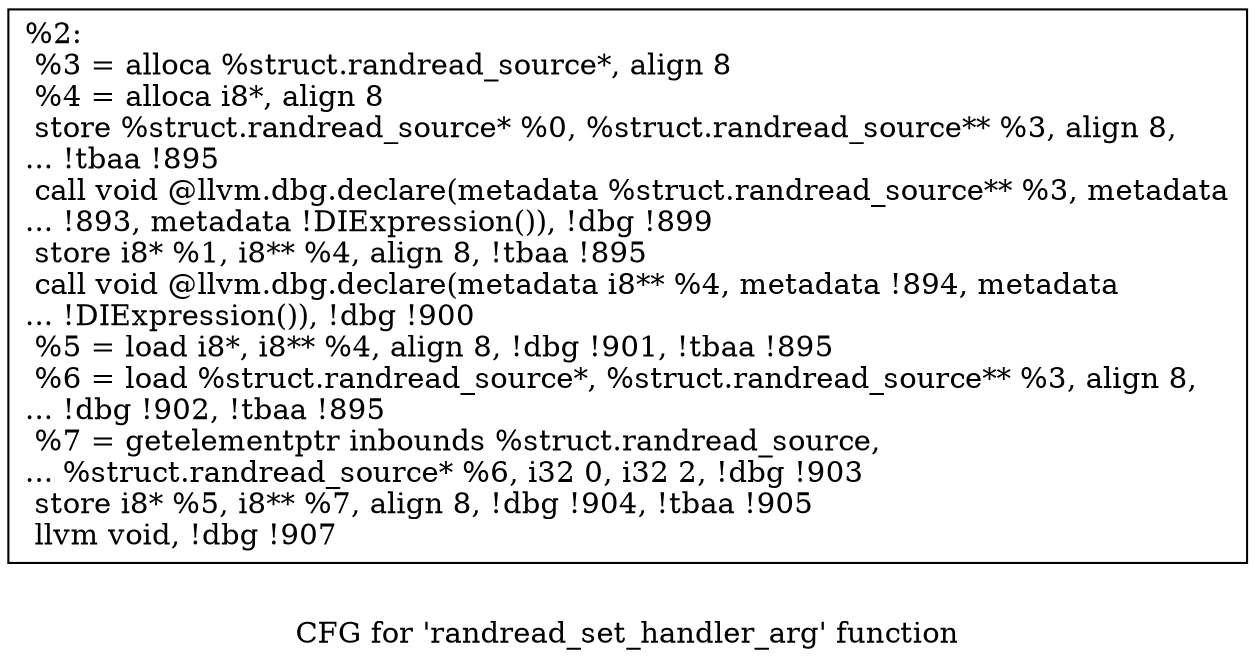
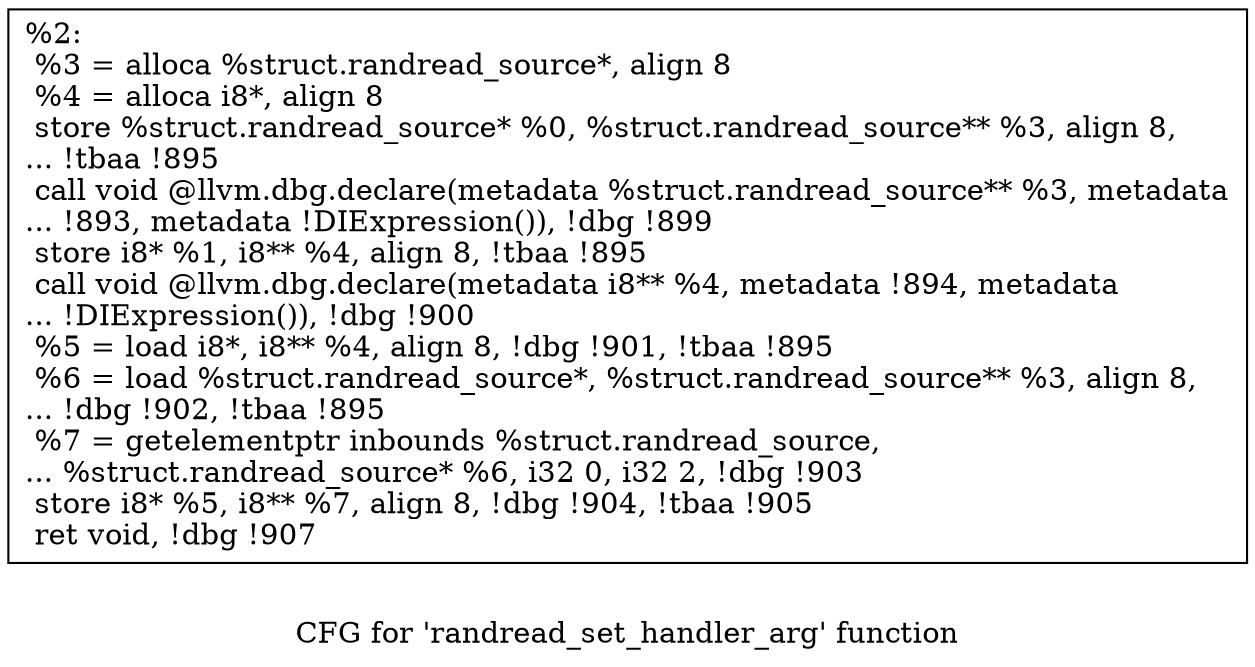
node "%2:": text "llvm void, !dbg !907" -> "ret void, !dbg !907"
